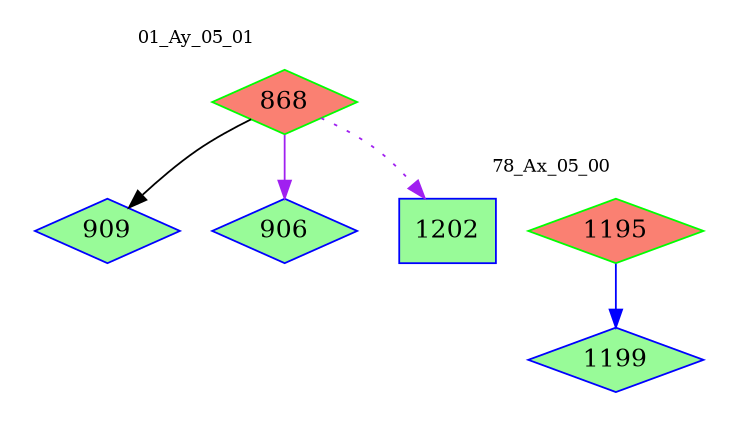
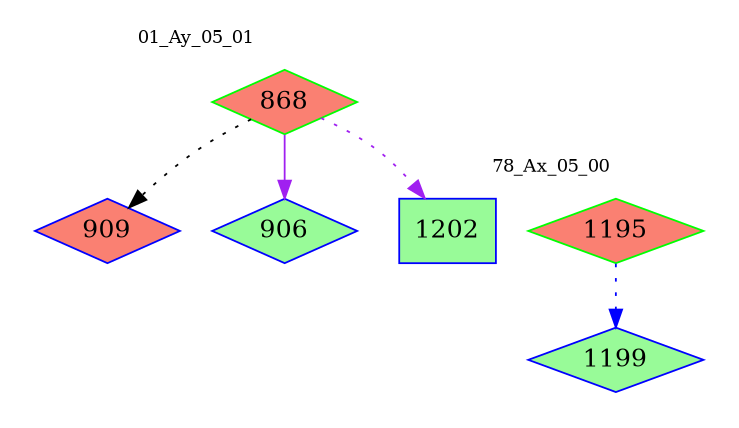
edge "868" -> "909": style solid -> dotted
node "909": fillcolor palegreen -> salmon
edge "1195" -> "1199": style solid -> dotted
